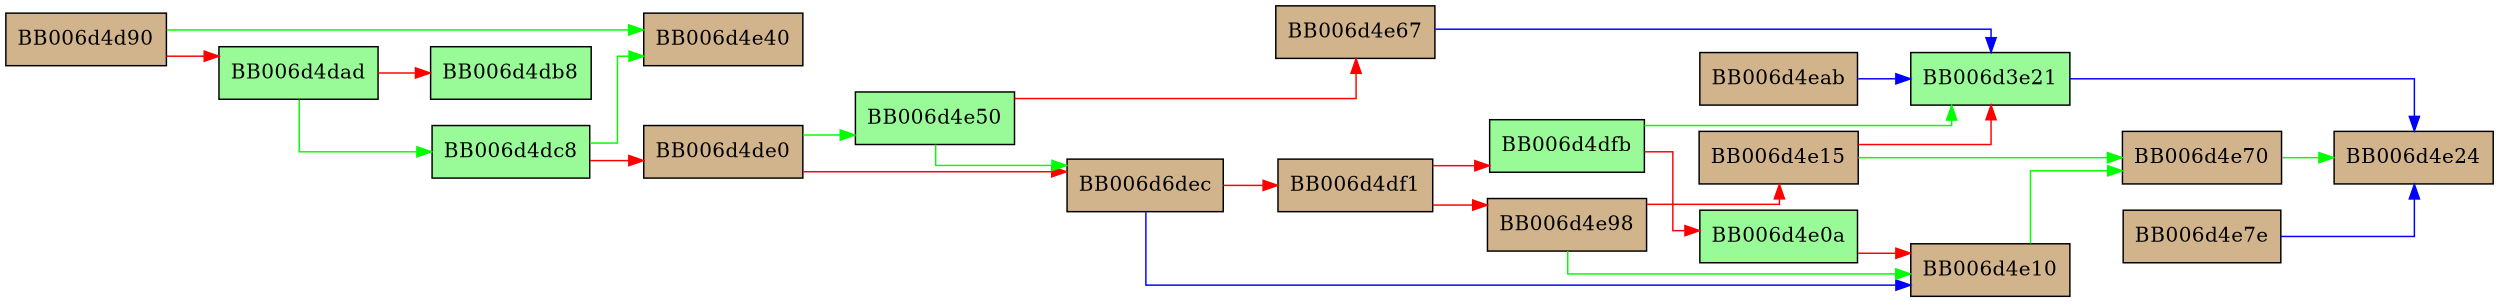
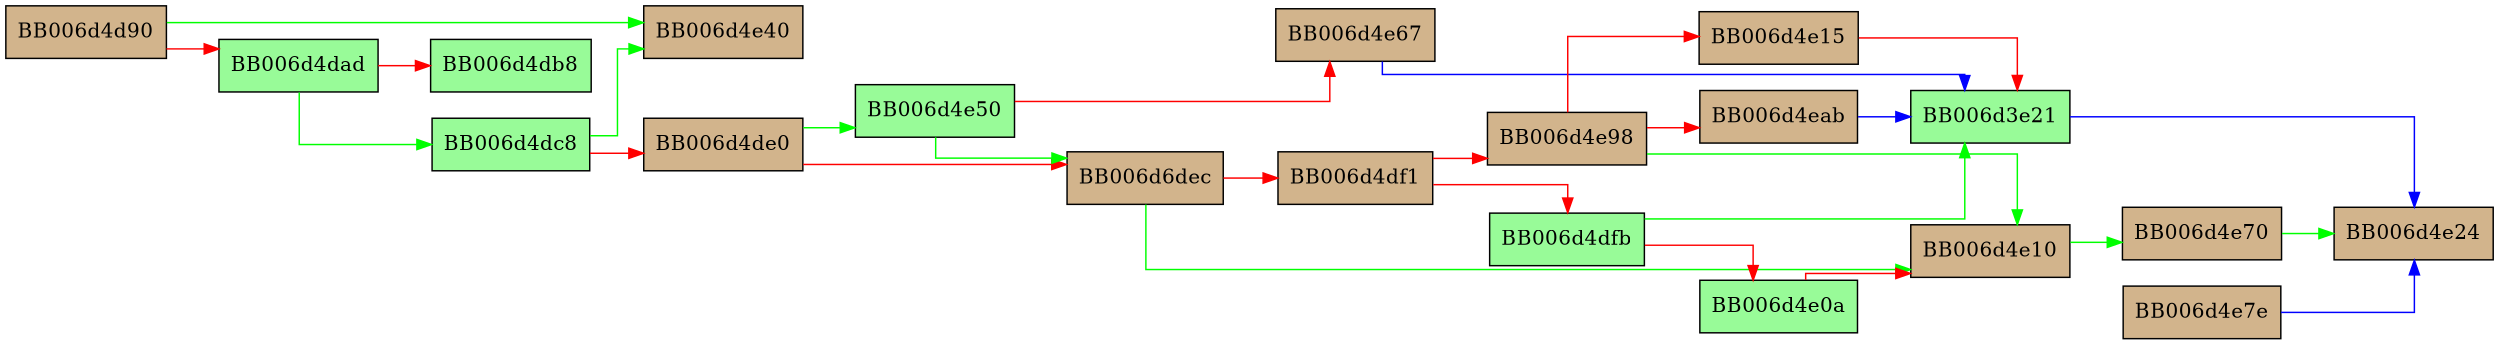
edge "BB006d4e98" -> "BB006d4eab": added
edge "BB006d4e15" -> "BB006d4e70": removed
edge "BB006d6dec" -> "BB006d4e10": color blue -> green
